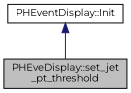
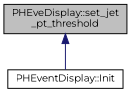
edge "PHEveDisplay::set_jet _pt_threshold" -> "PHEventDisplay::Init": reversed
